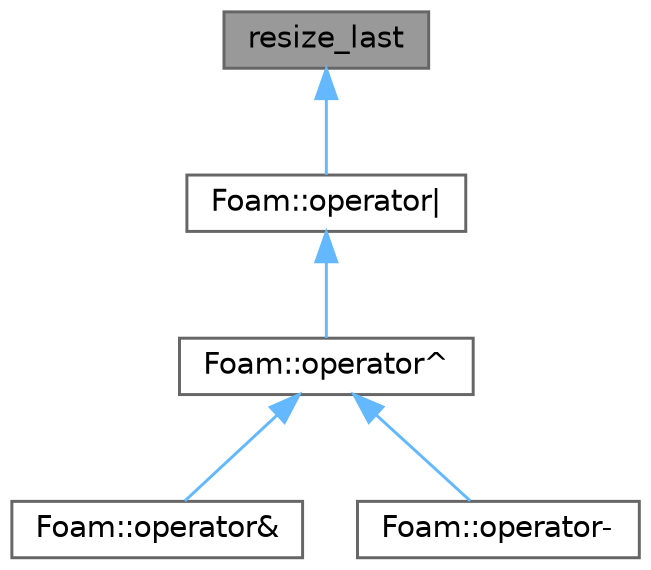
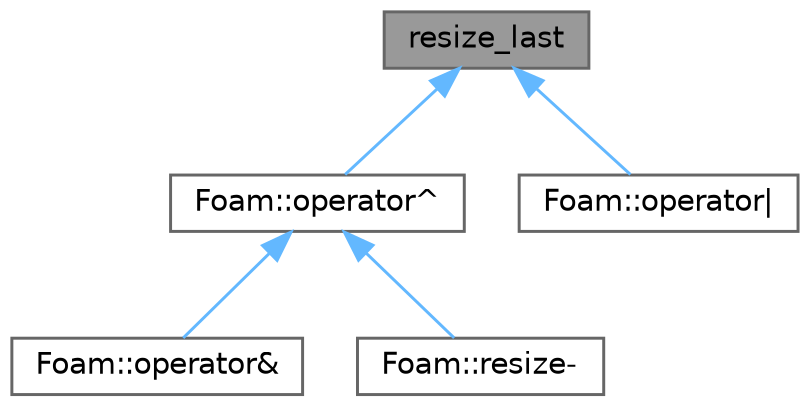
edge "Foam::operator^" -> "Foam::operator|": now "Foam::operator^" -> "resize_last"
node "Foam::operator-": label "Foam::operator-" -> "Foam::resize-"
